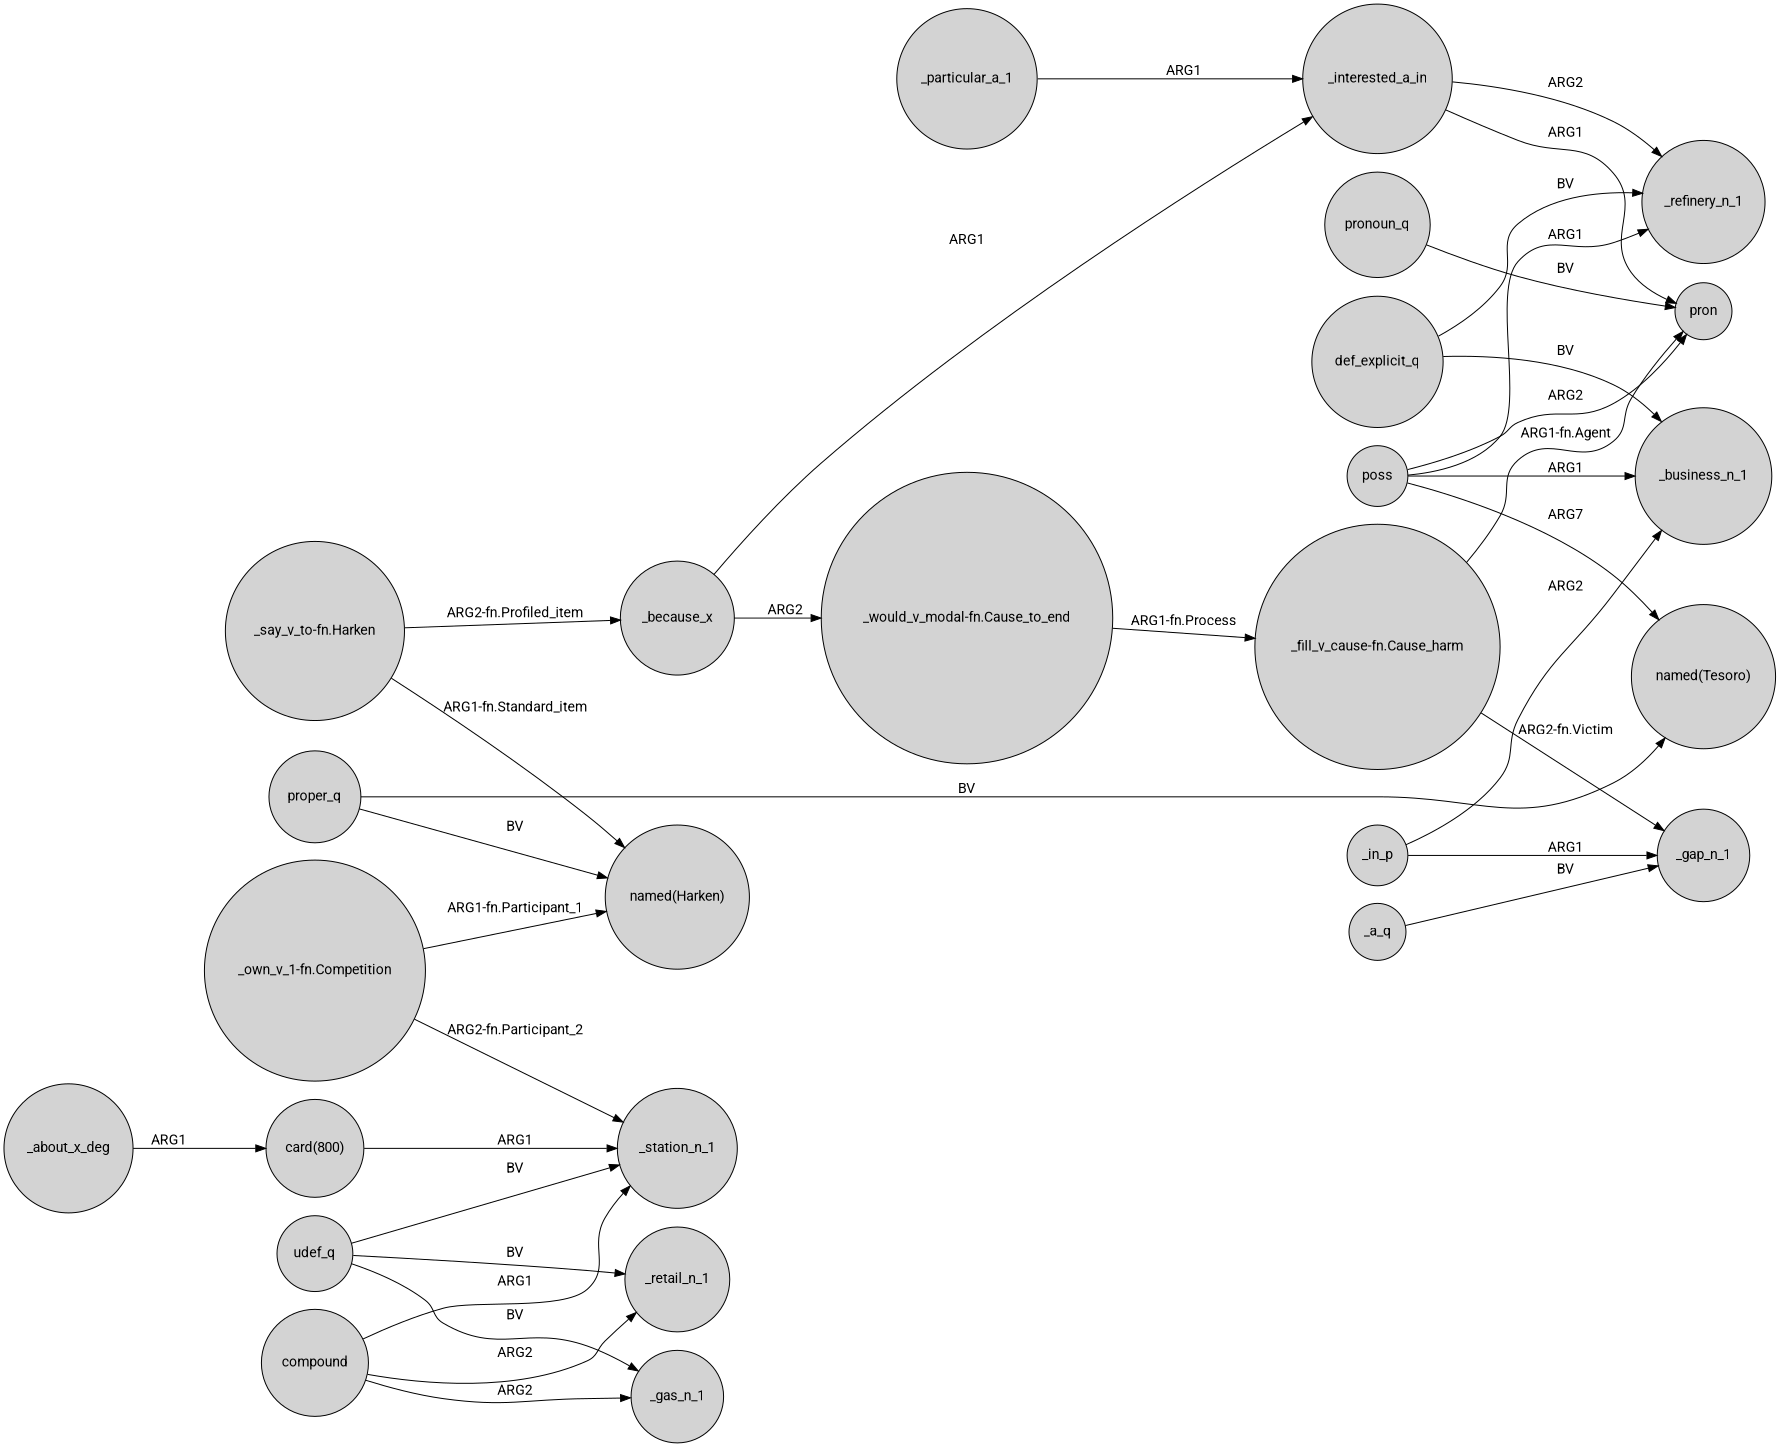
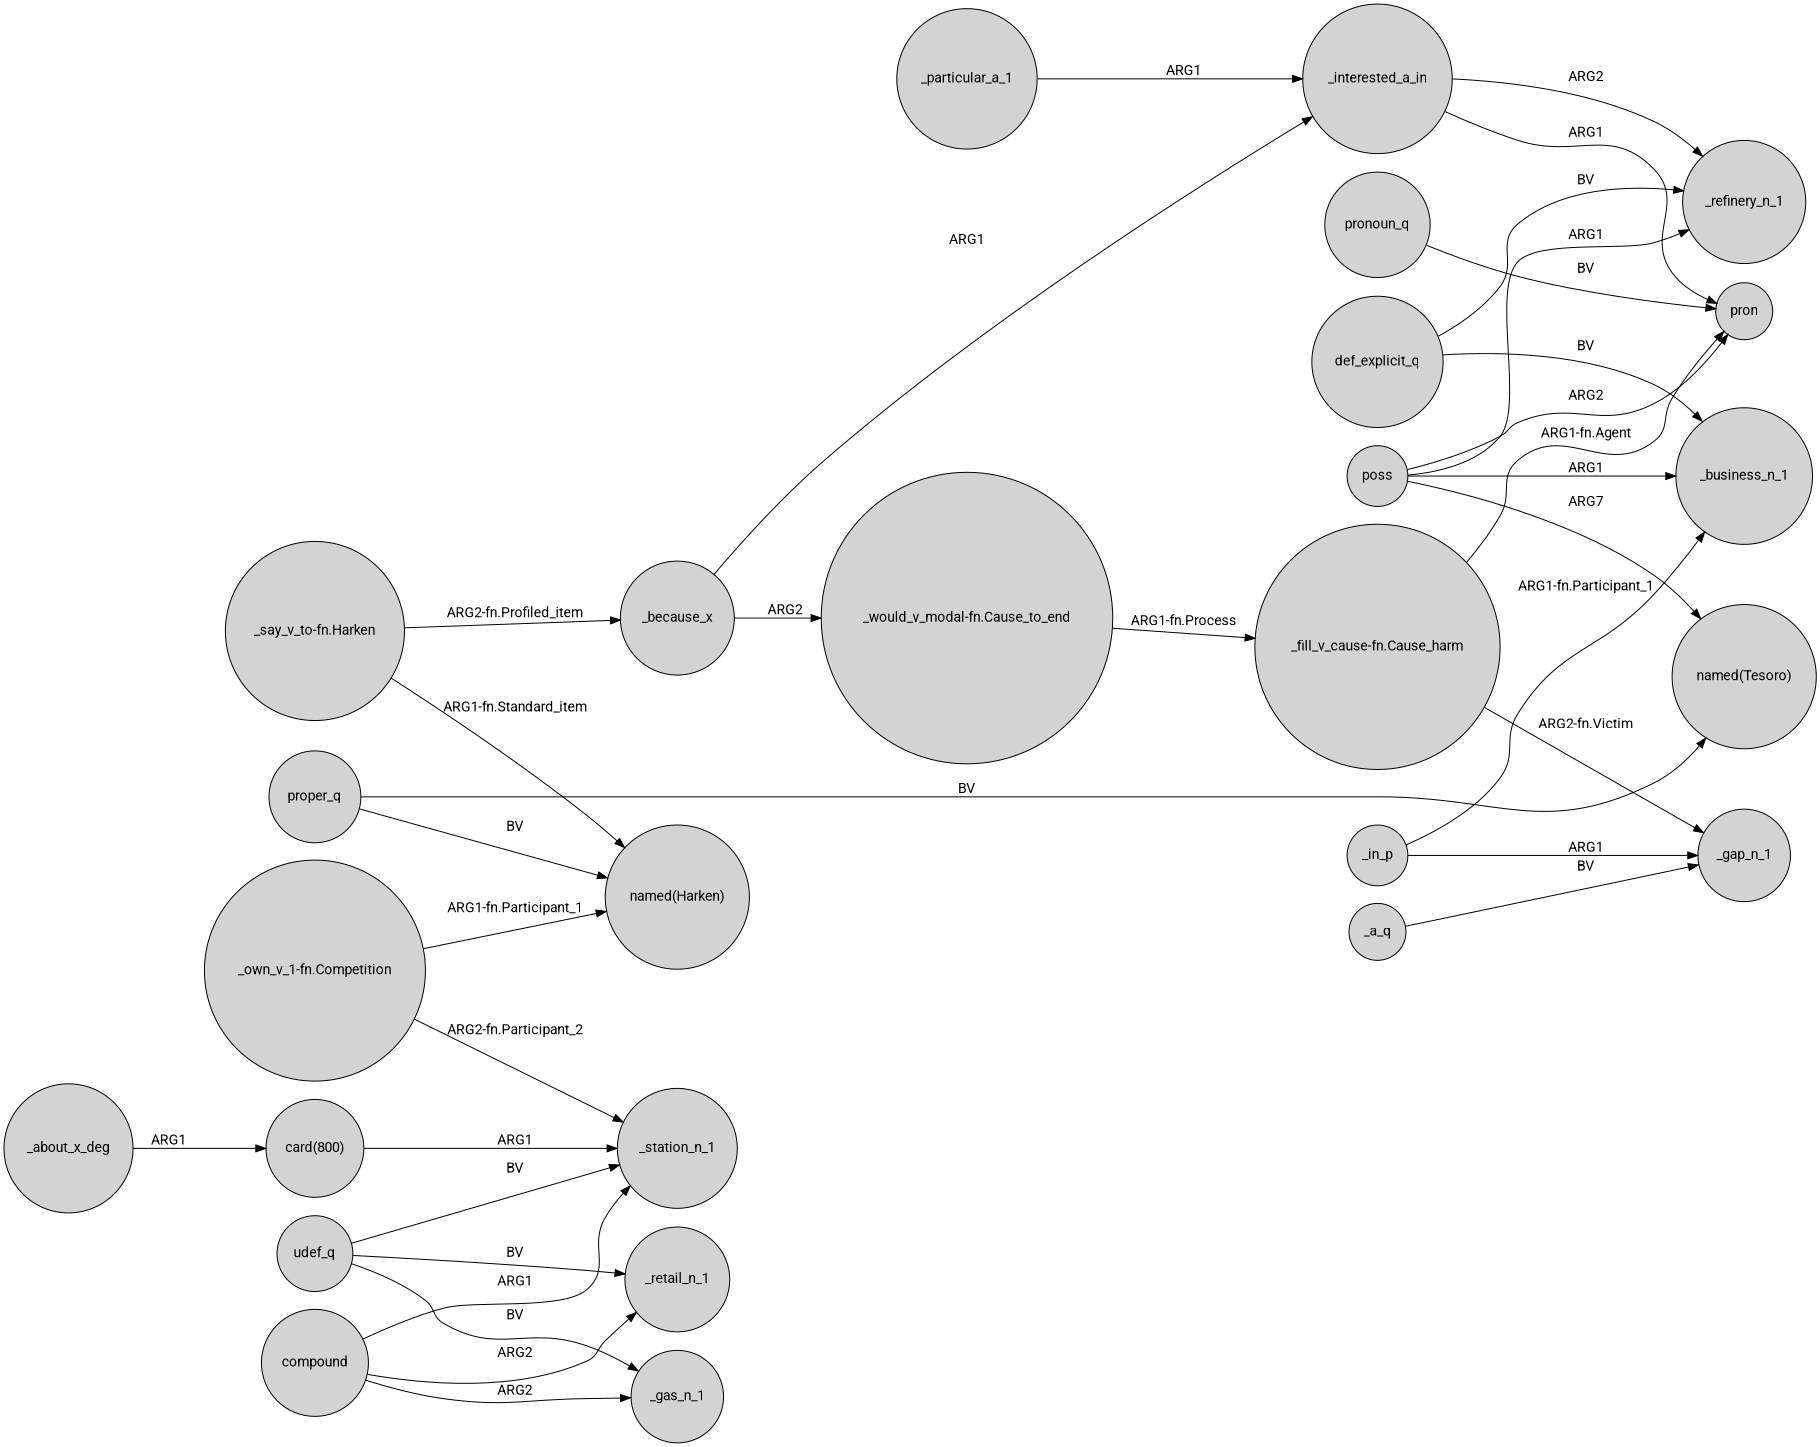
edge "_in_p" -> "_business_n_1": label "ARG2" -> "ARG1-fn.Participant_1"
